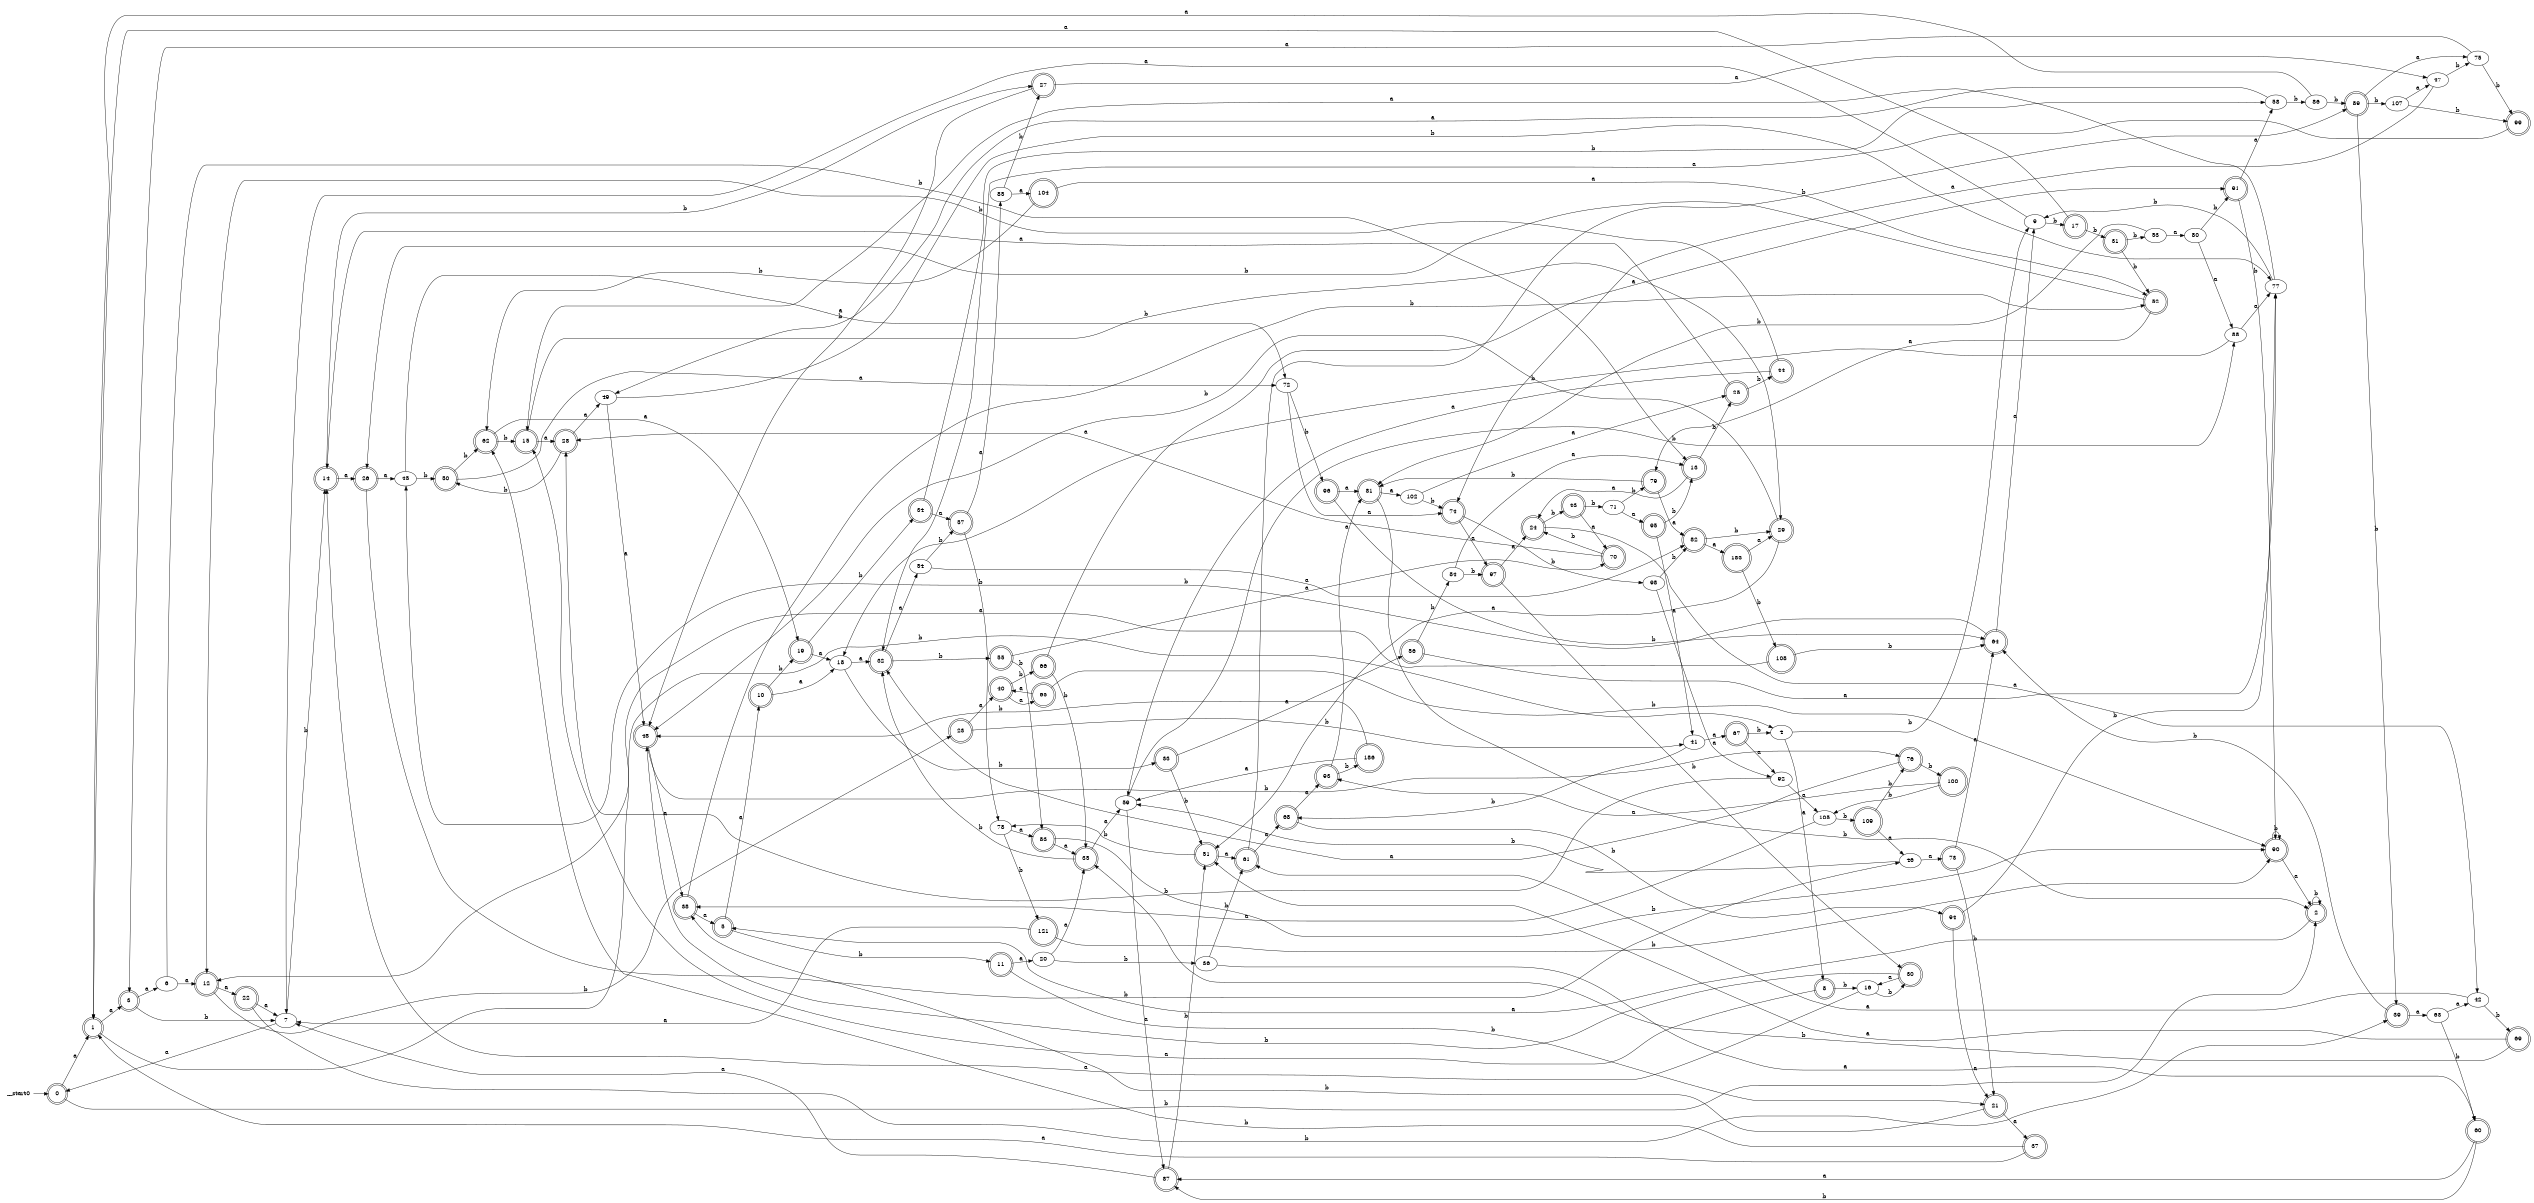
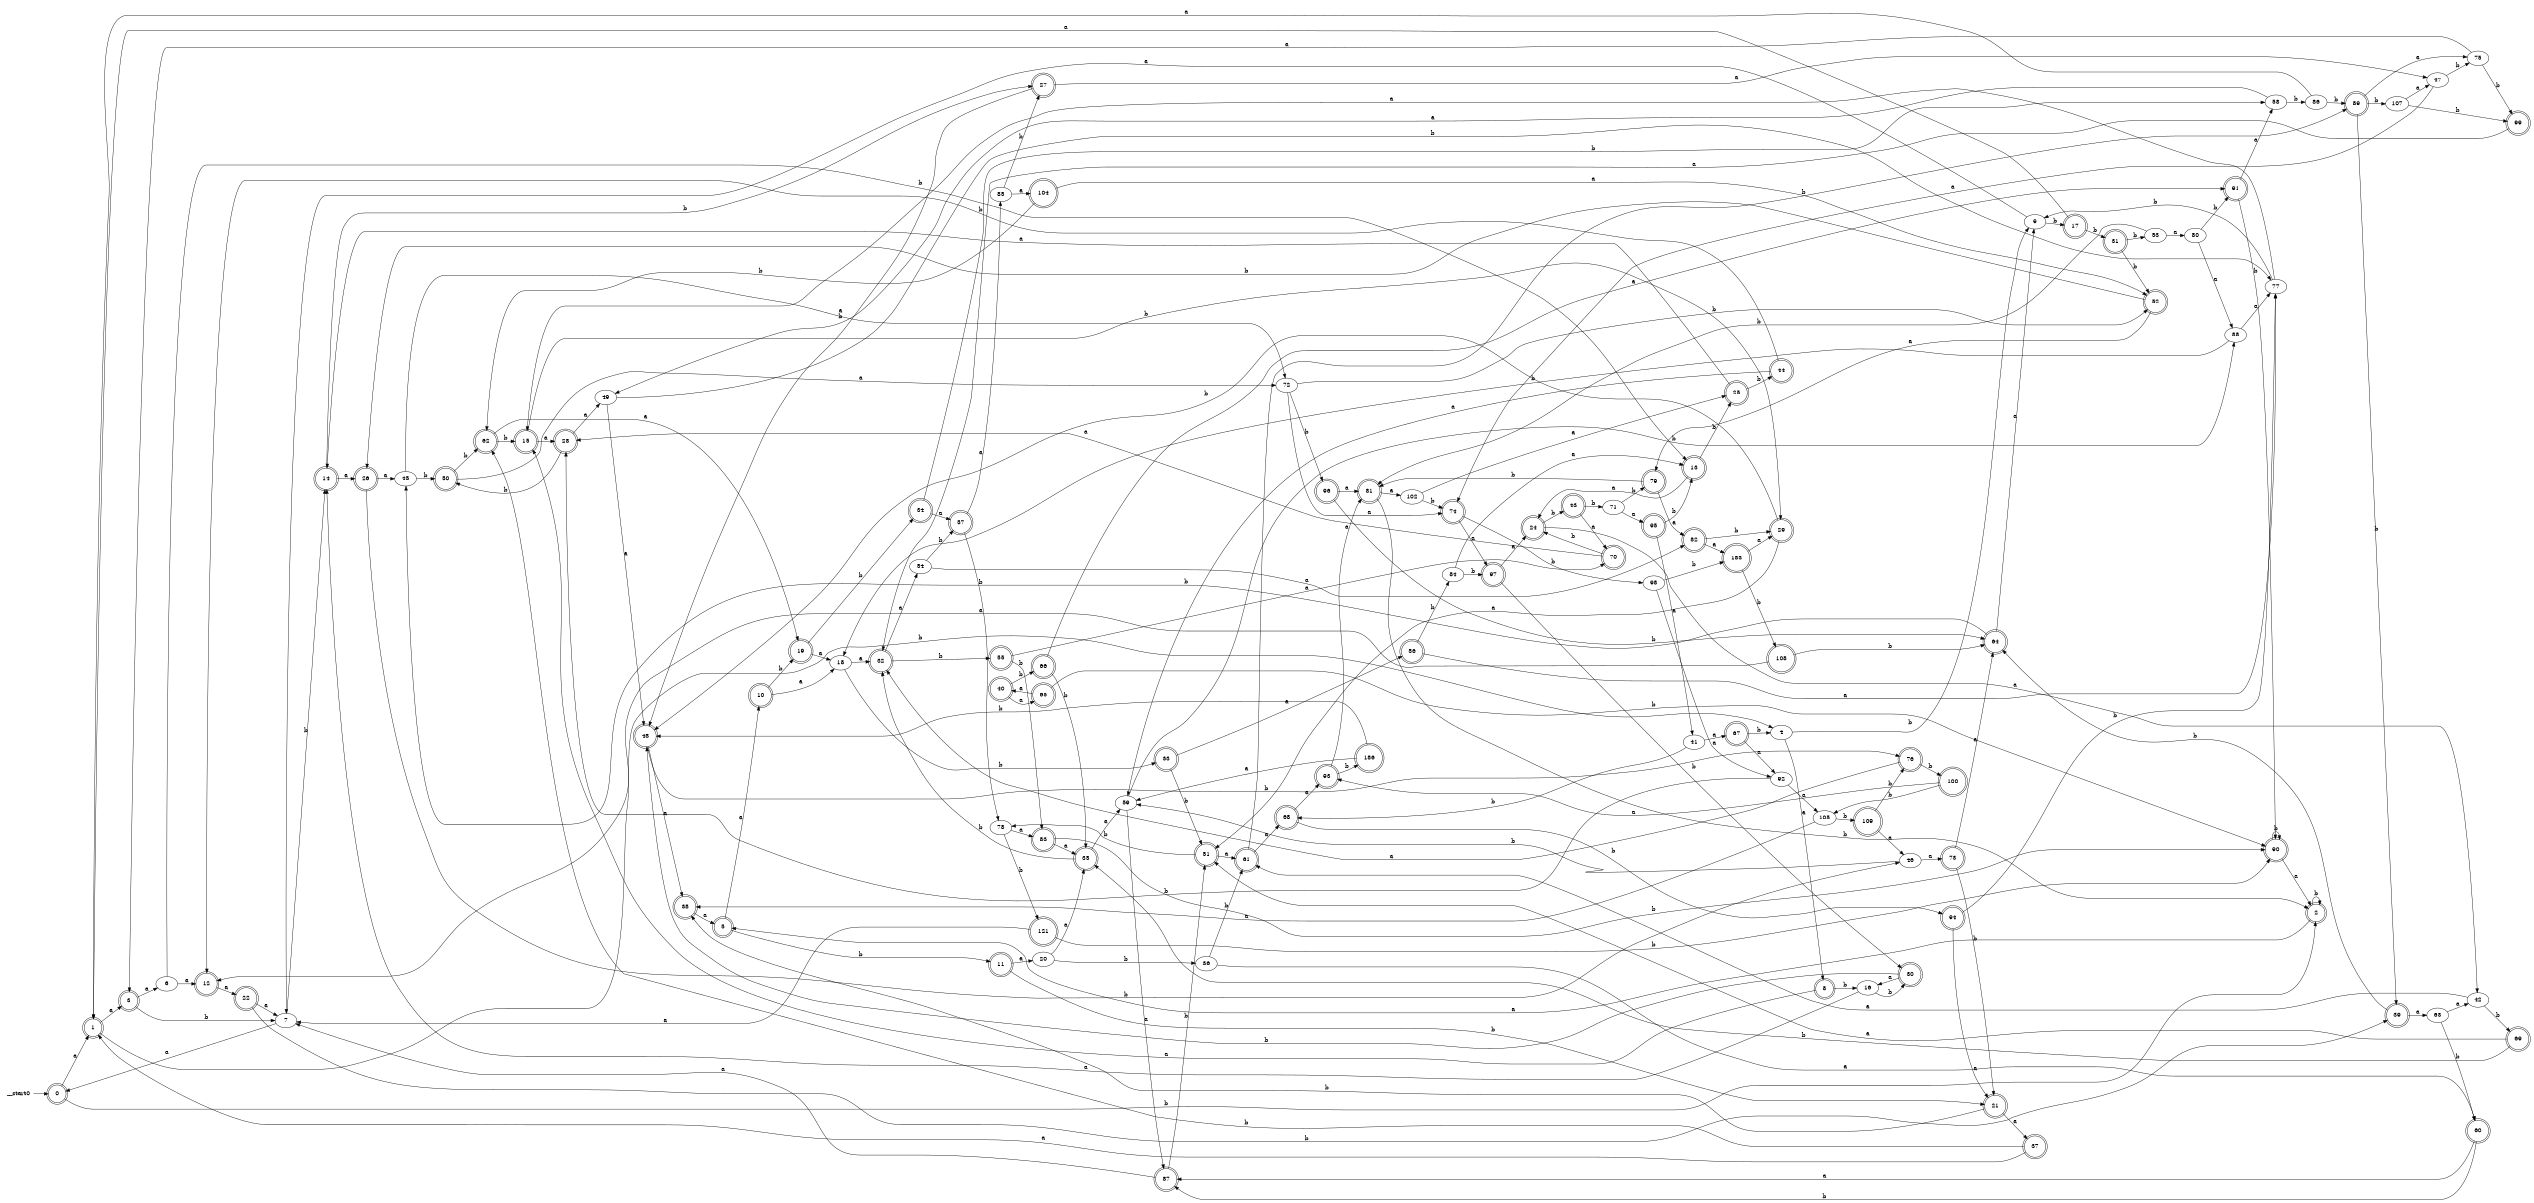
edge "38" -> "52": now "72" -> "52"
edge "98" -> "82": now "98" -> "183"
node "23": removed
